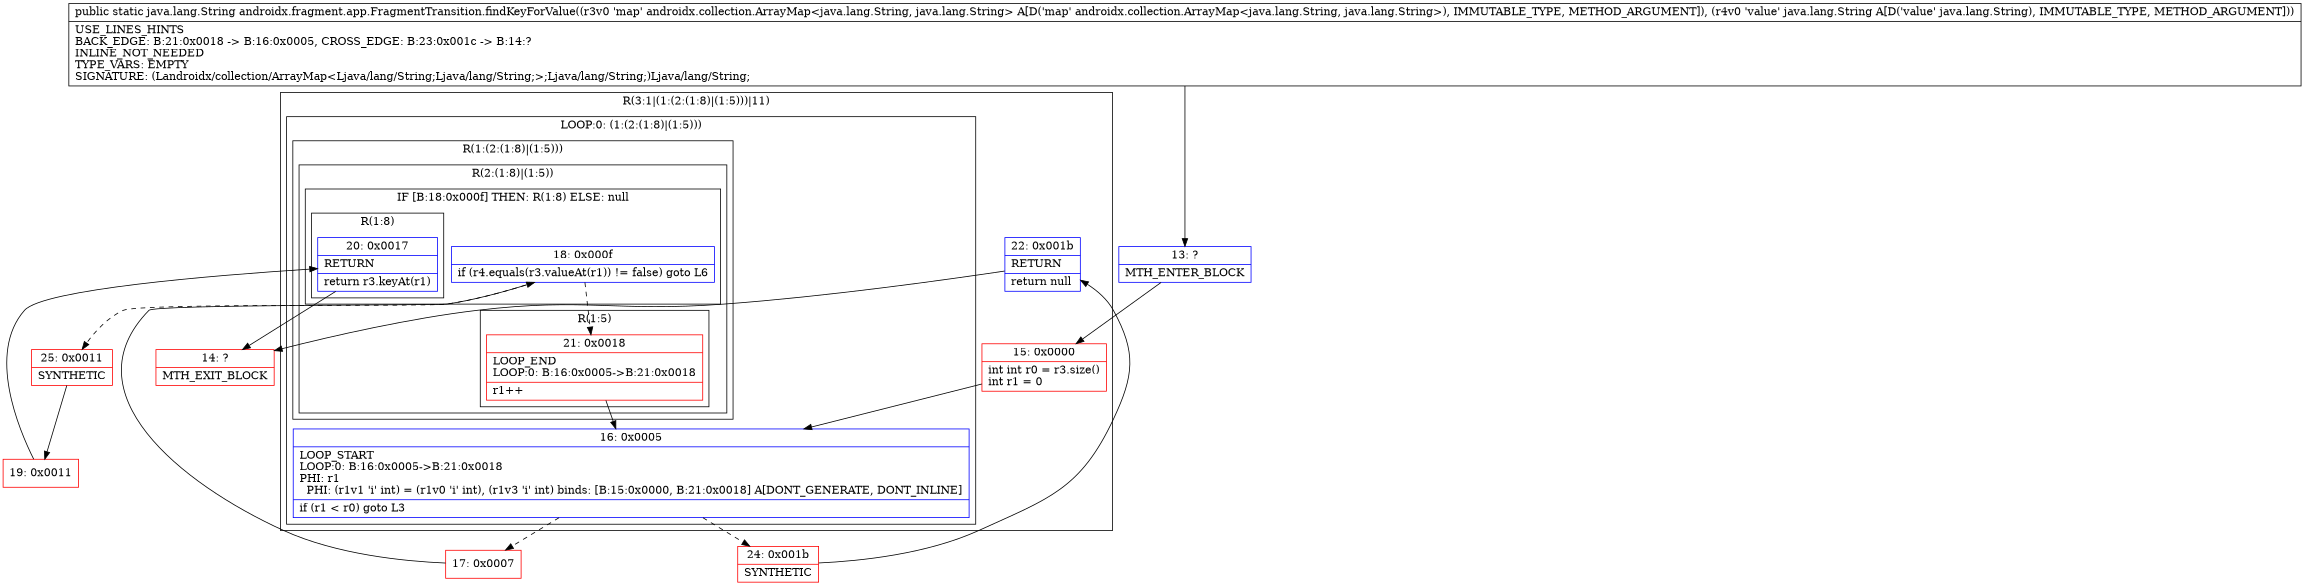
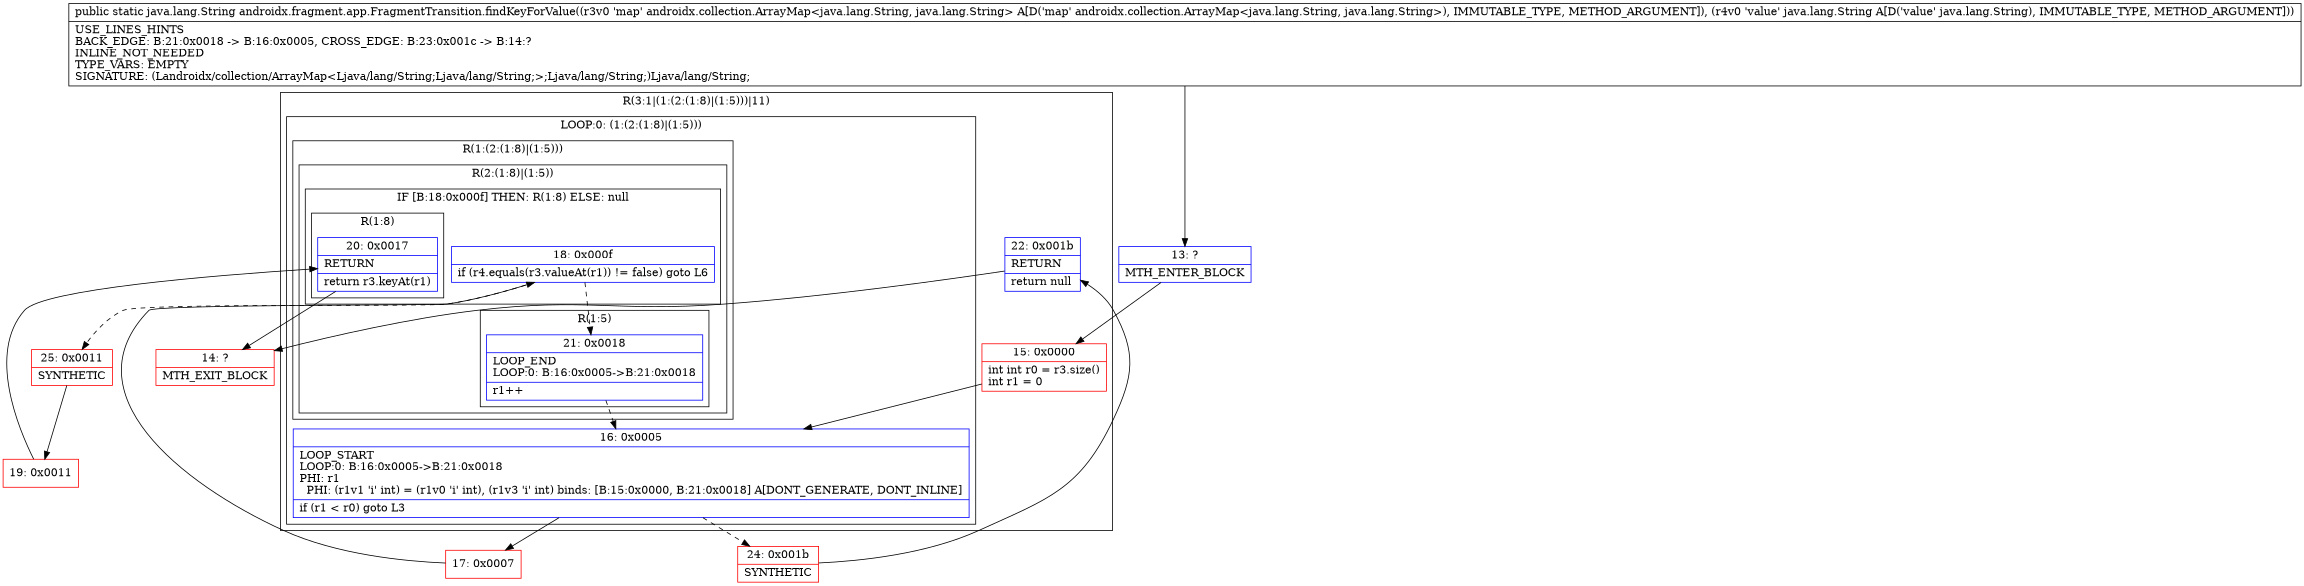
node "21: 0x0018": color red -> blue
edge "21: 0x0018" -> "16: 0x0005": style solid -> dashed
edge "16: 0x0005" -> "17: 0x0007": style dashed -> solid
